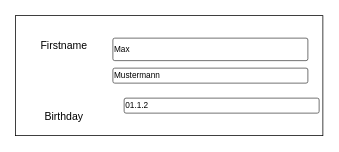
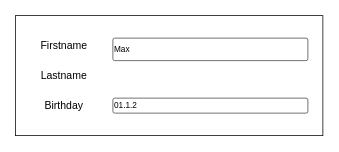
node "Lastname": added
node "Mustermann": removed
node "01.1.2": moved (222, 105) -> (210, 105)
node "Birthday": moved (64, 117) -> (64, 105)
